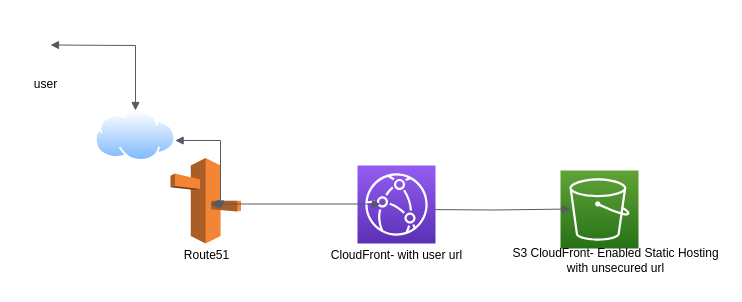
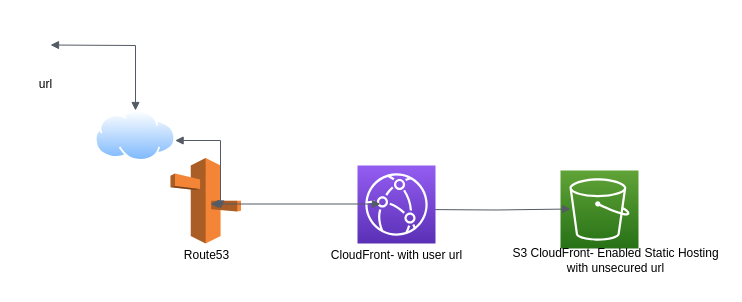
node "user": label "user" -> "url"
node "Route51": label "Route51" -> "Route53"
